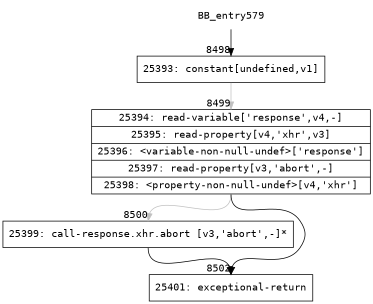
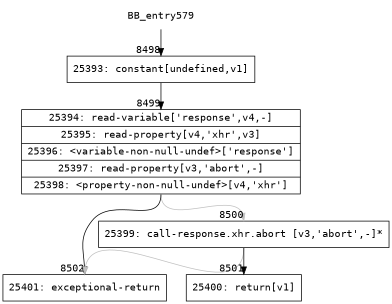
edge "25393: constant[undefined,v1]" -> "25394: read-variable['response',v4,-]": color gray -> black
edge "25399: call-response.xhr.abort [v3,'abort',-]*" -> "25401: exceptional-return": color black -> gray
node "25400: return[v1]": added
